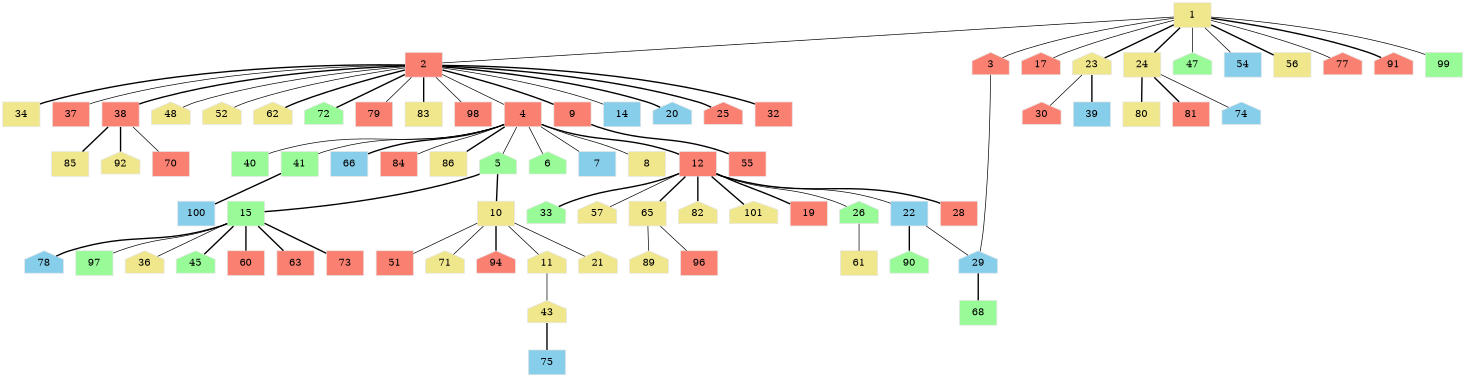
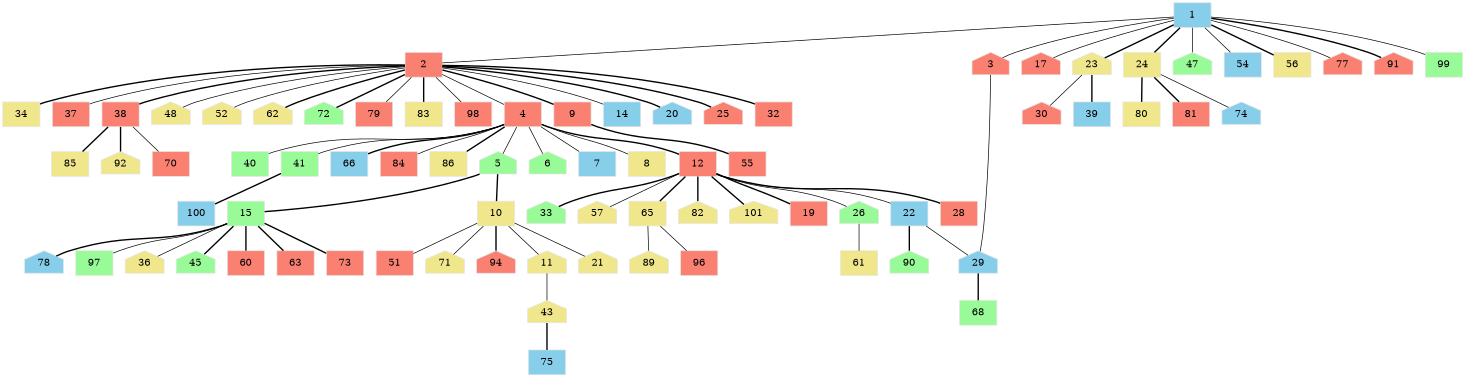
node "1": fillcolor khaki -> skyblue
